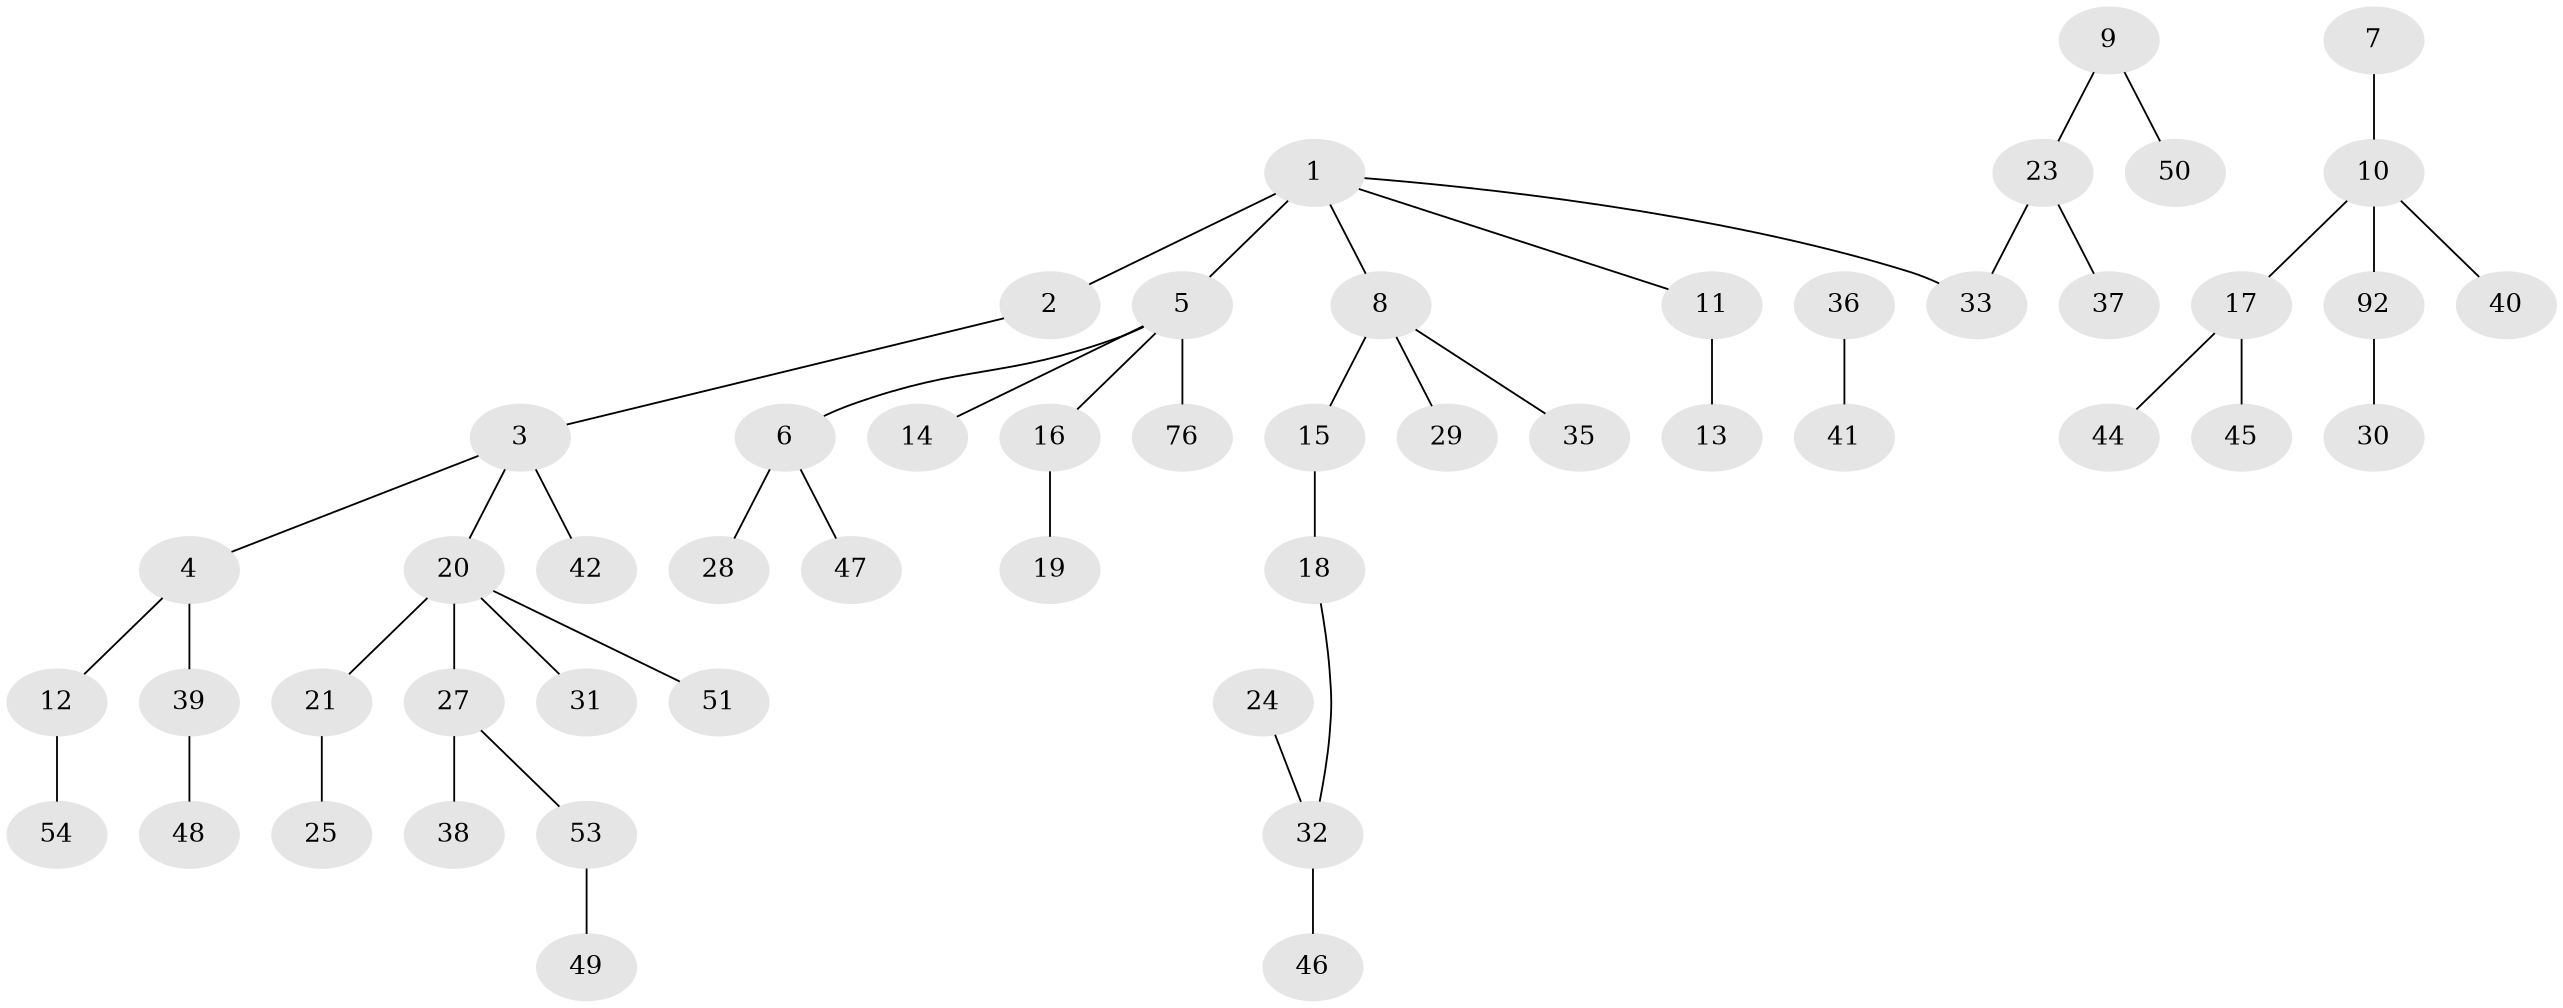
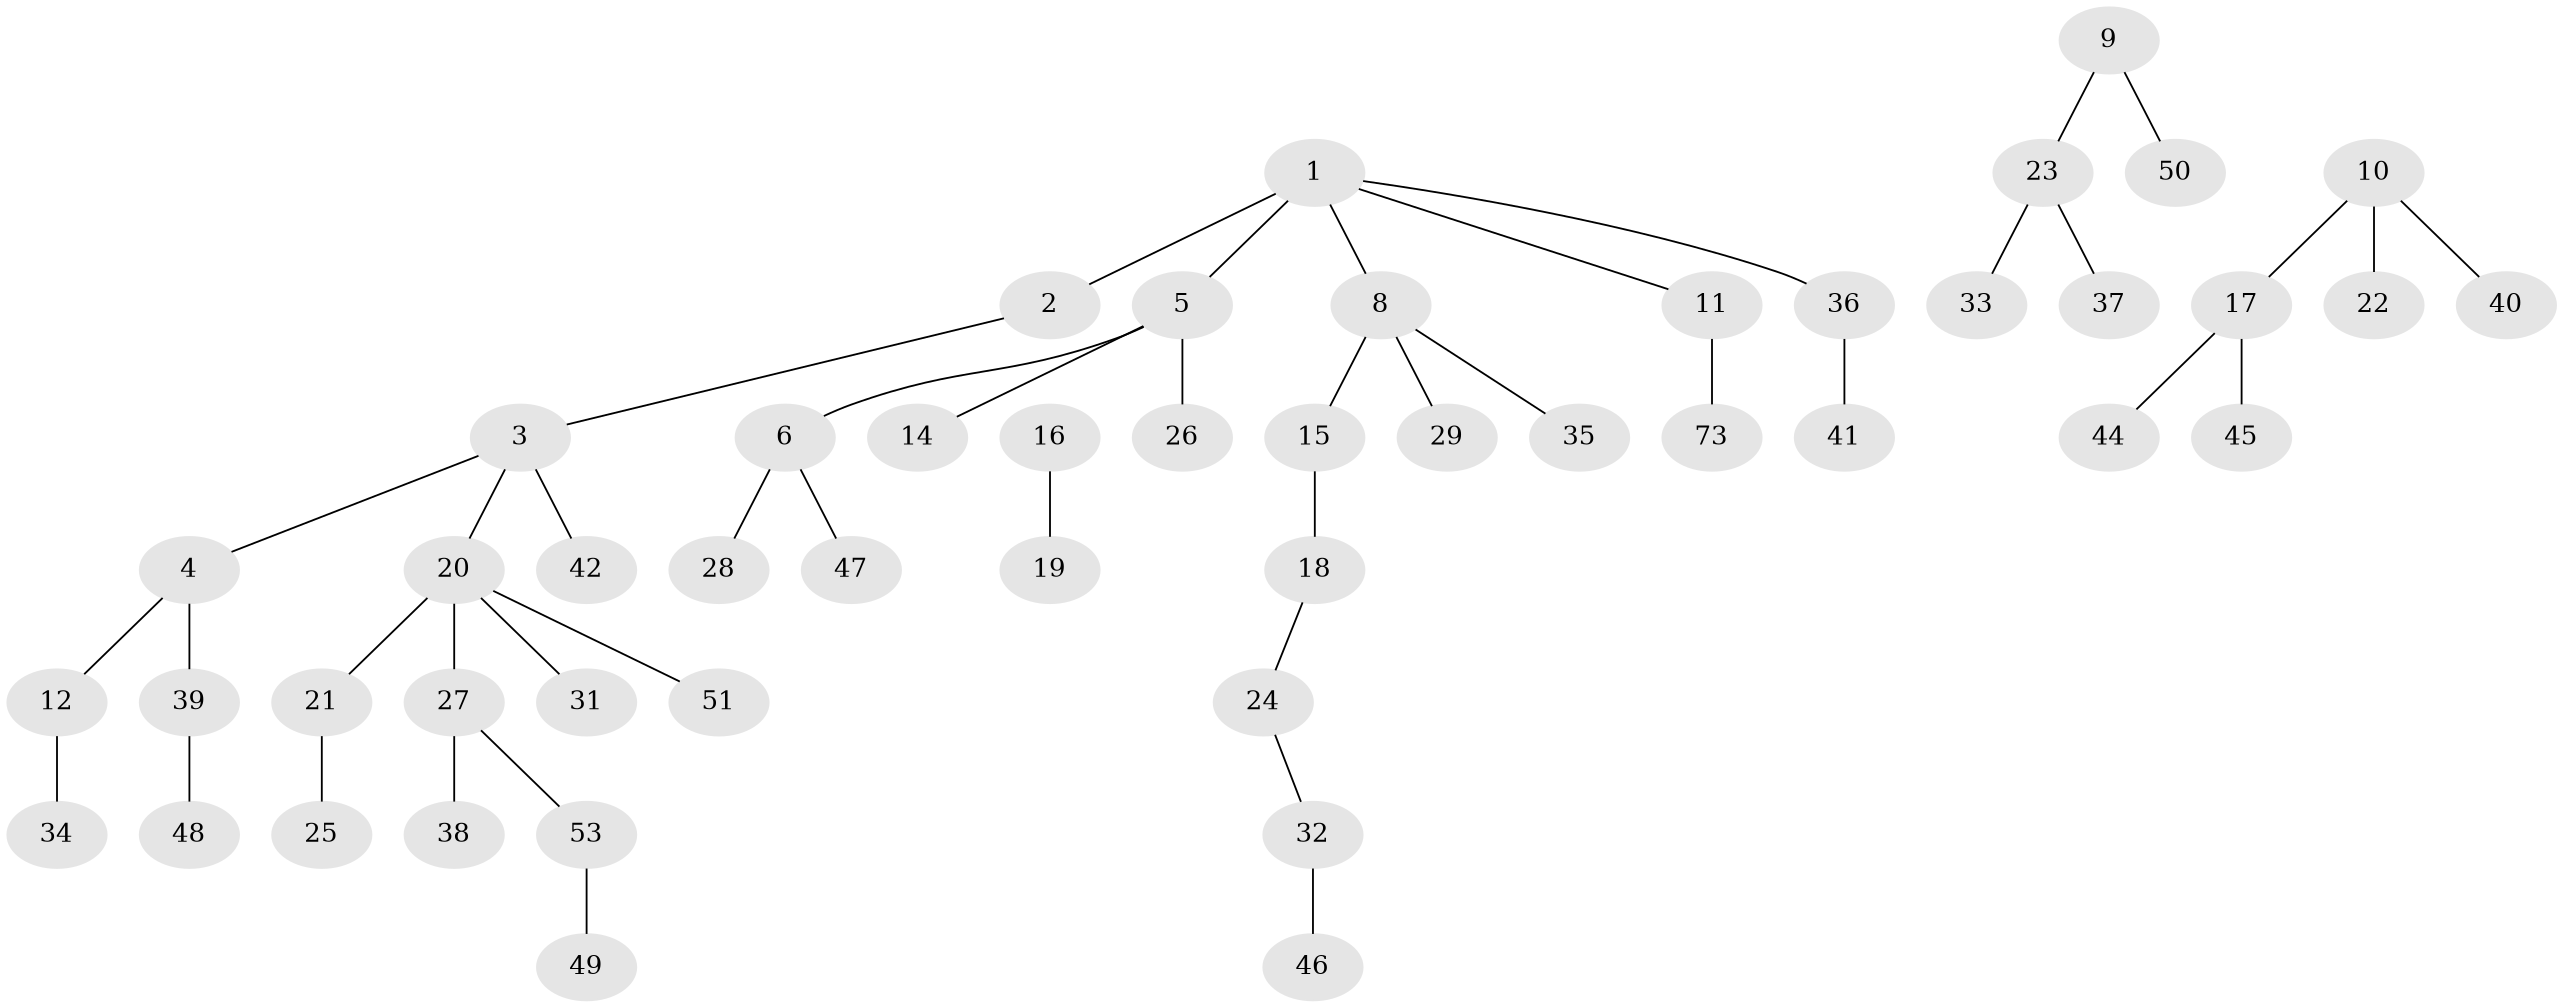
node "7": removed
edge "1" -- "33": now "1" -- "36"
node "92": label "92" -> "22"
edge "5" -- "16": removed
node "76": label "76" -> "26"
node "13": label "13" -> "73"
node "30": removed
edge "18" -- "32": now "18" -- "24"
node "54": label "54" -> "34"
